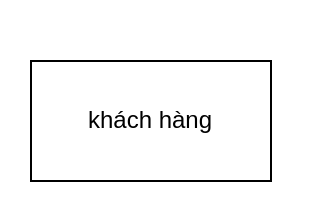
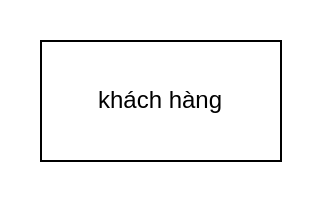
node "khách hàng": moved (151, 121) -> (161, 101)
